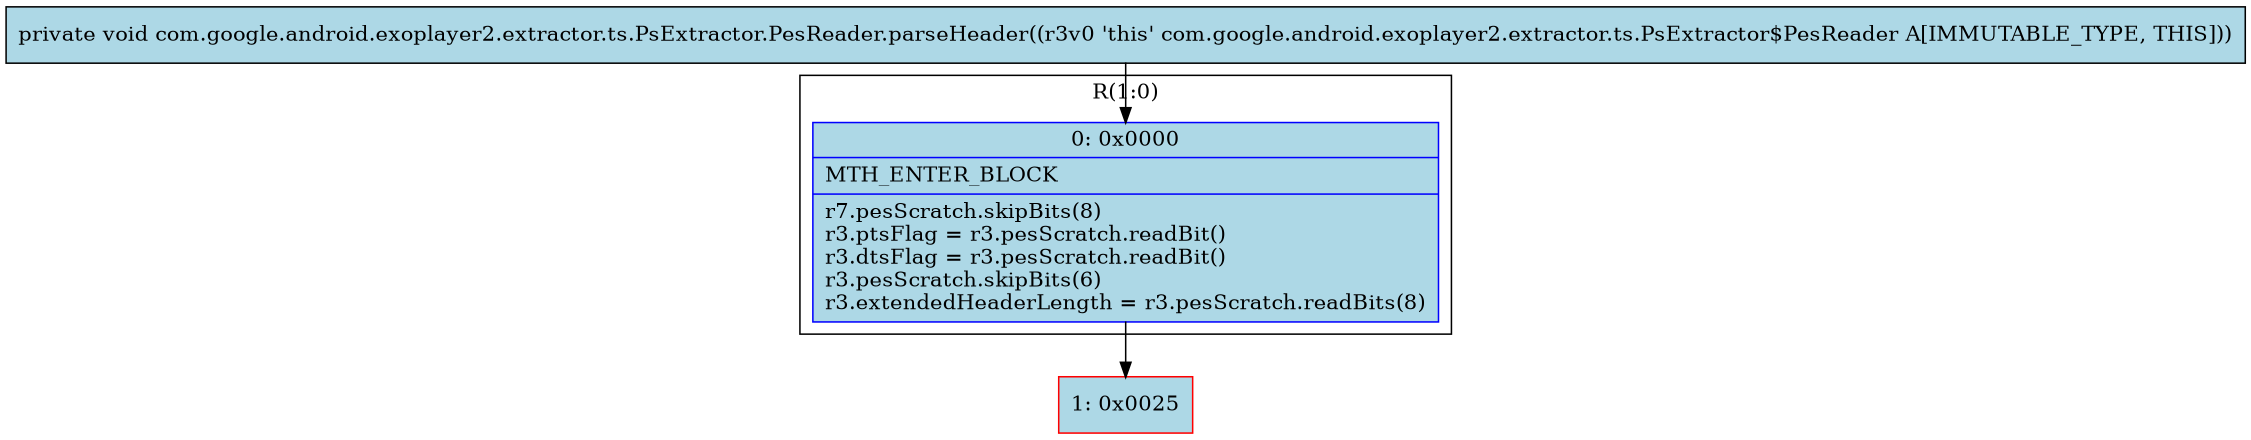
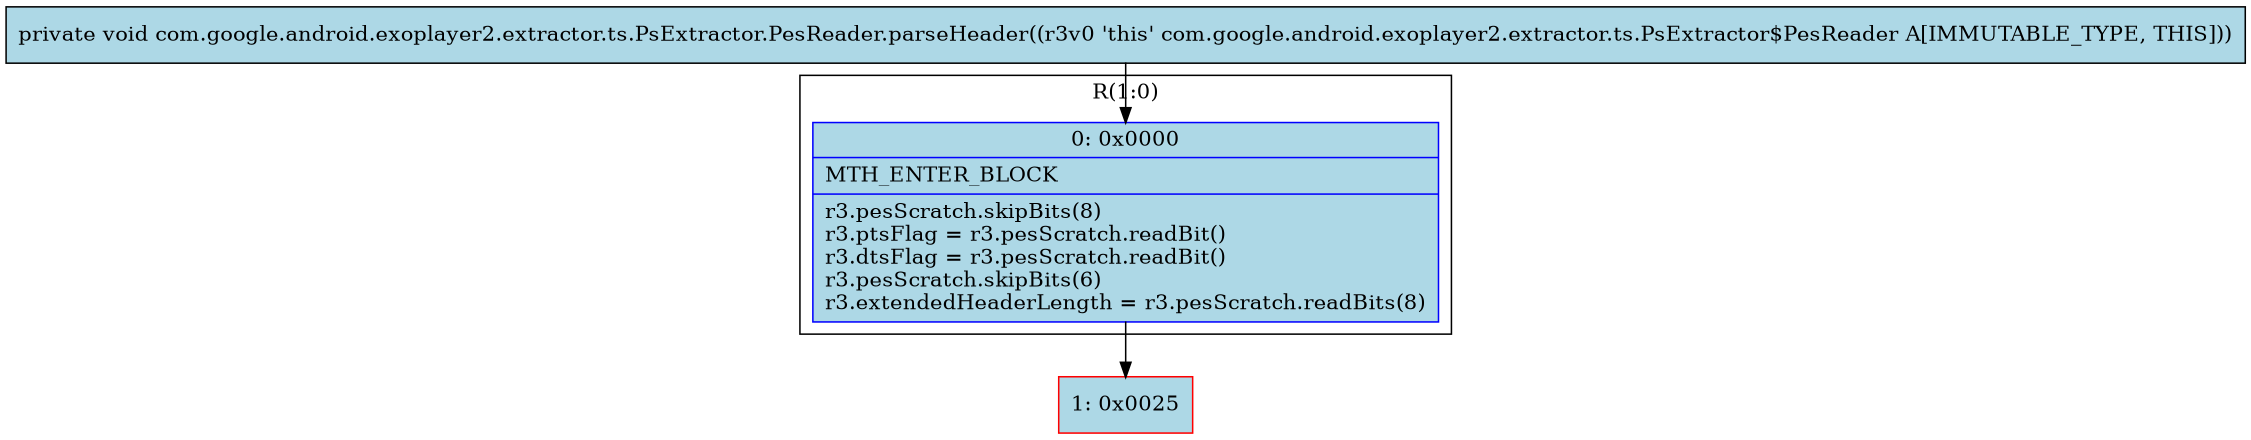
node "0: 0x0000": text "r7.pesScratch.skipBits(8)" -> "r3.pesScratch.skipBits(8)"
